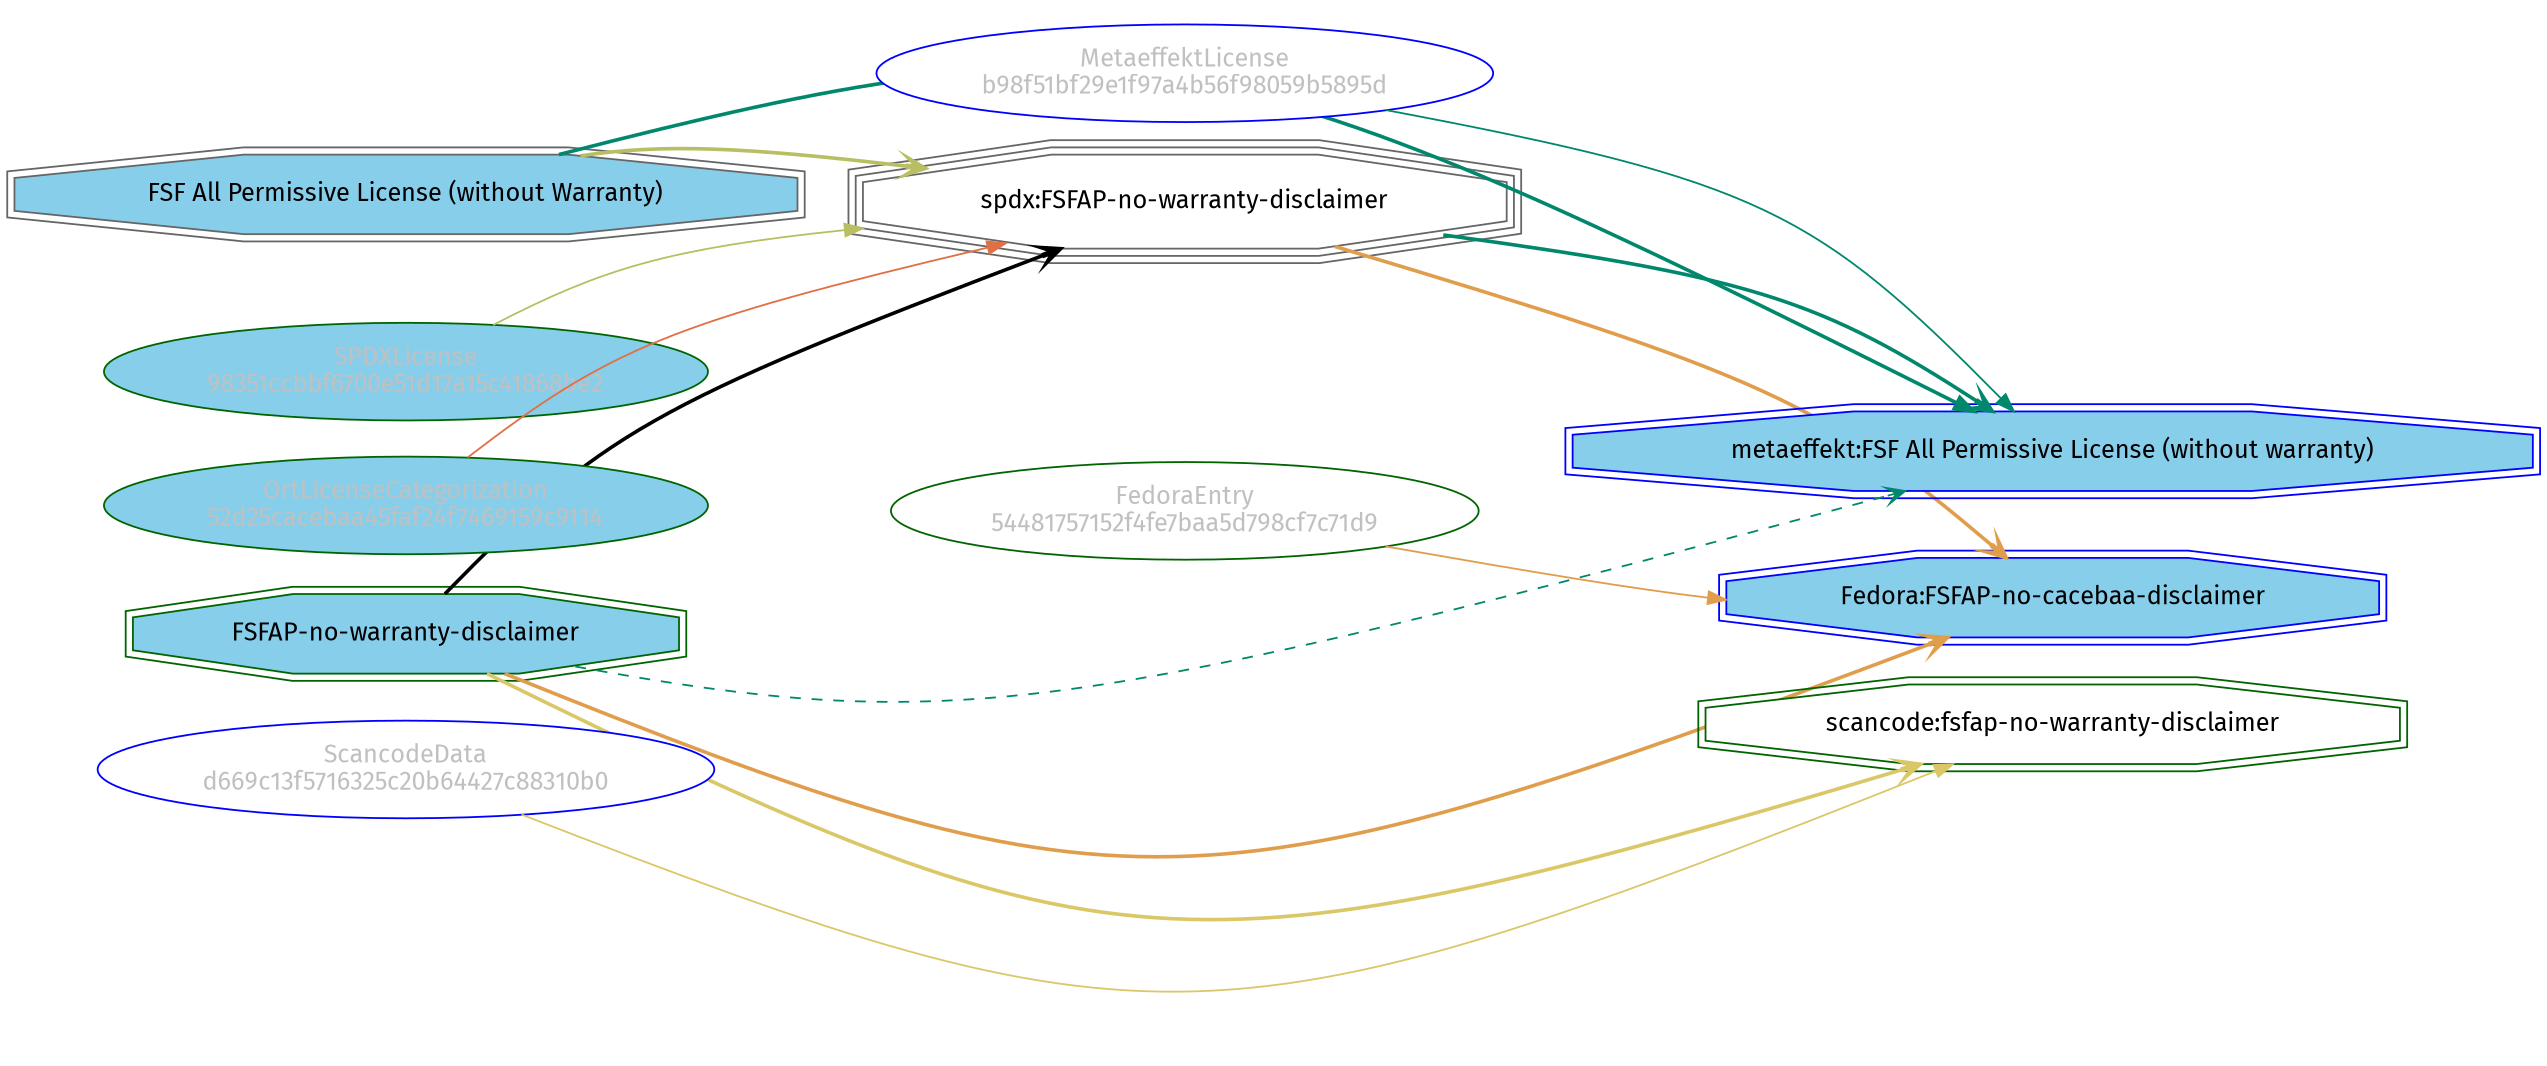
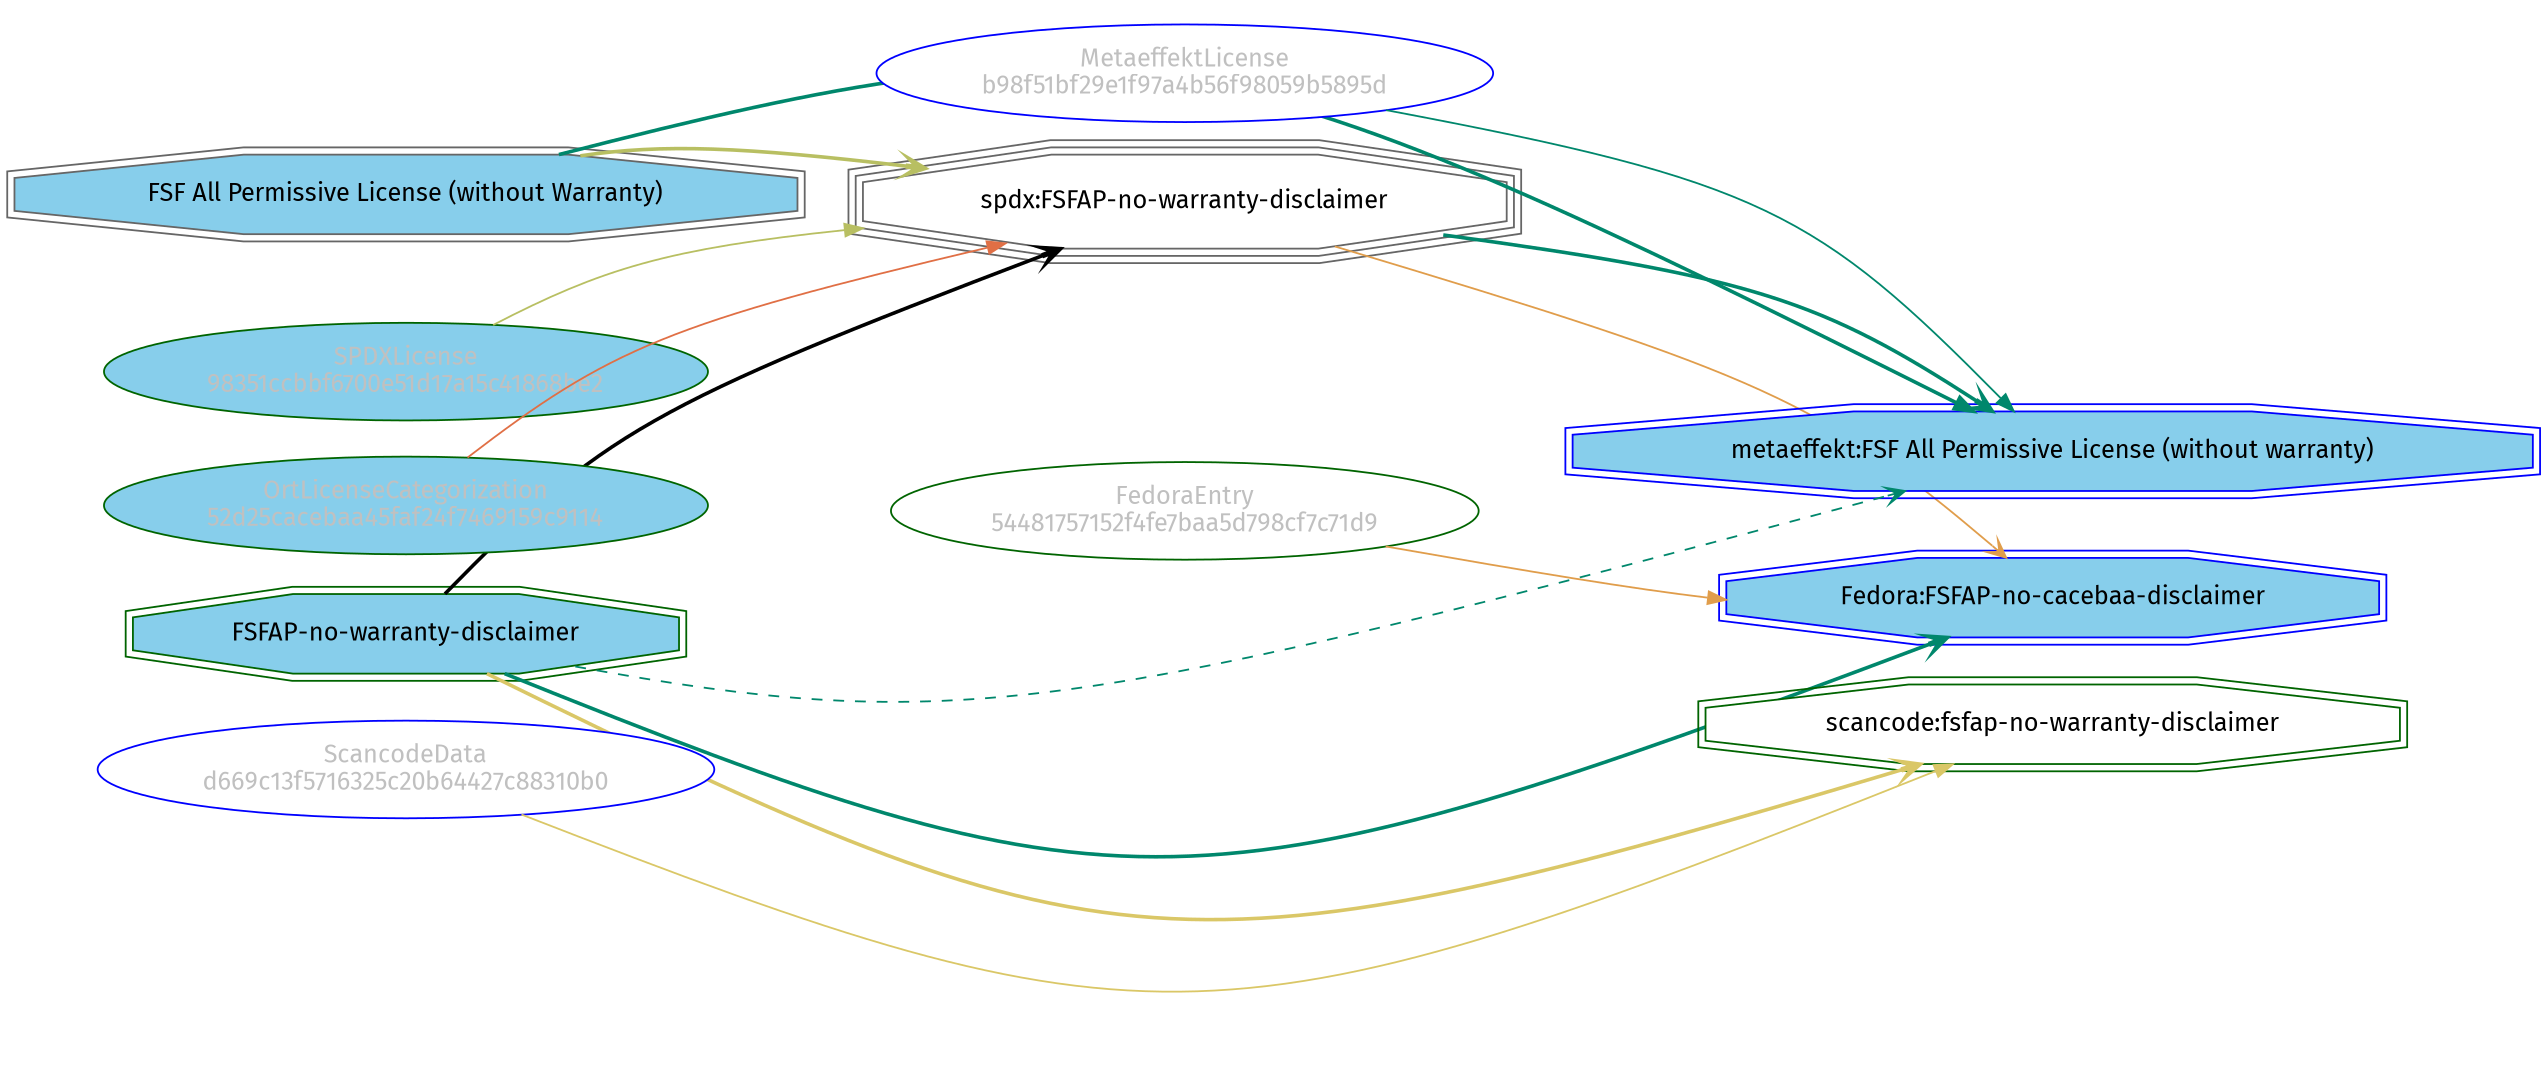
edge "spdx:FSFAP-no-warranty-disclaimer" -> "Fedora:FSFAP-no-cacebaa-disclaimer": style bold -> solid
edge "FSFAP-no-warranty-disclaimer" -> "Fedora:FSFAP-no-cacebaa-disclaimer": color #e09d4b -> #00876c
